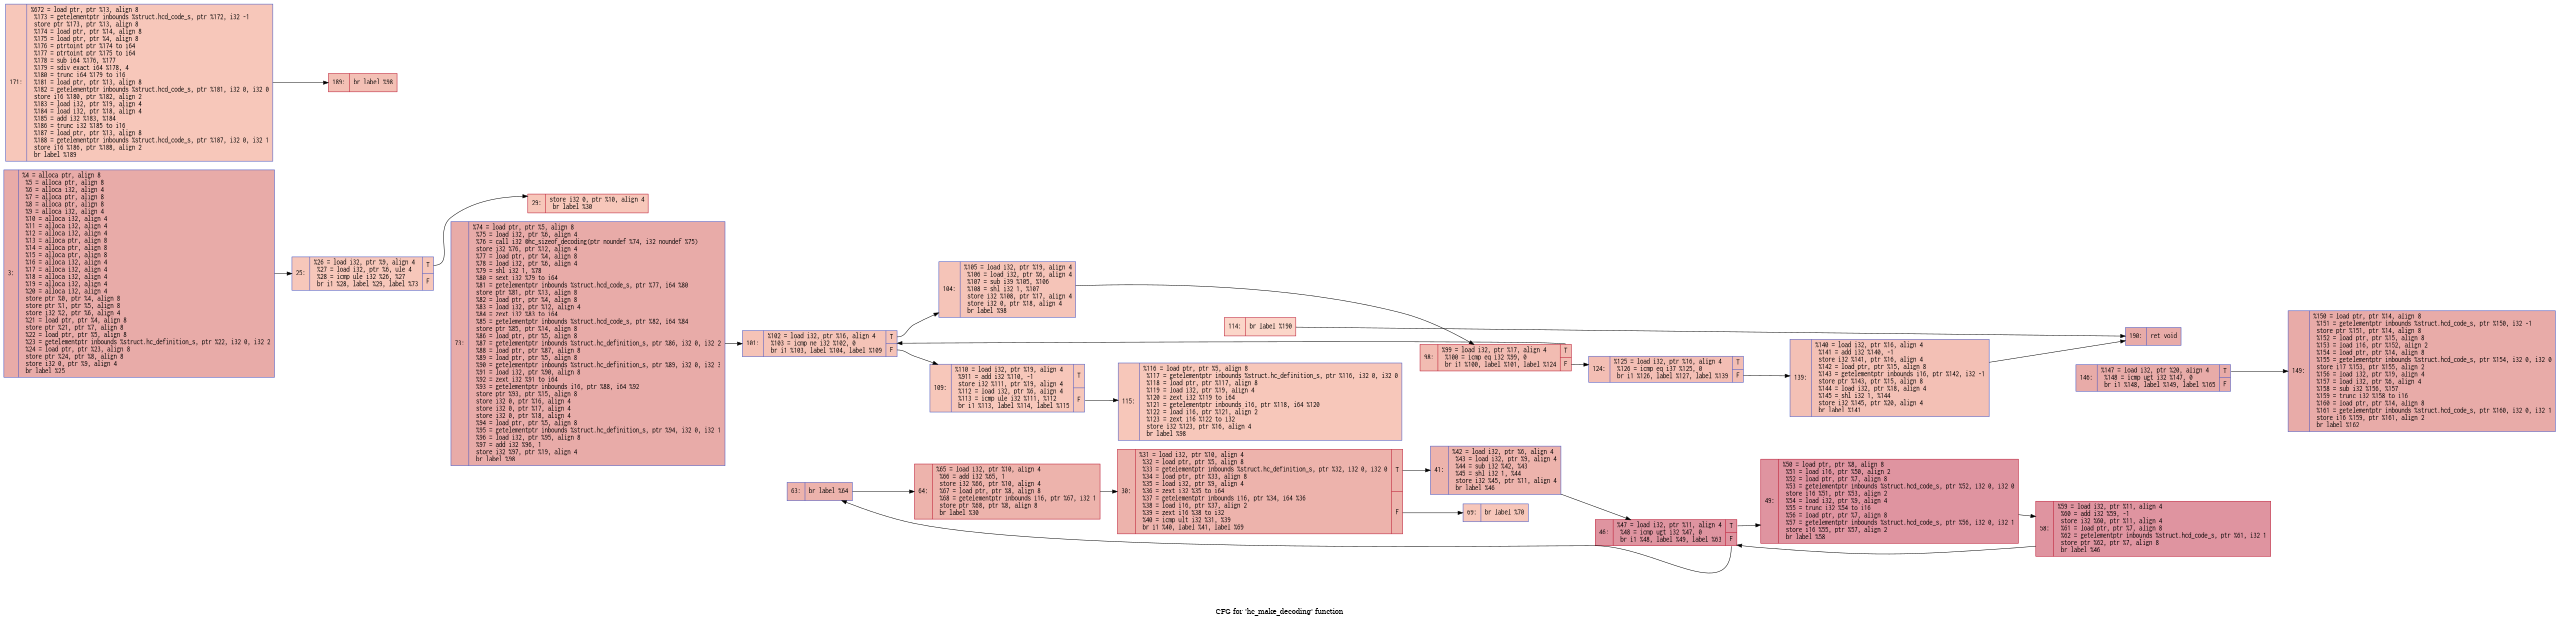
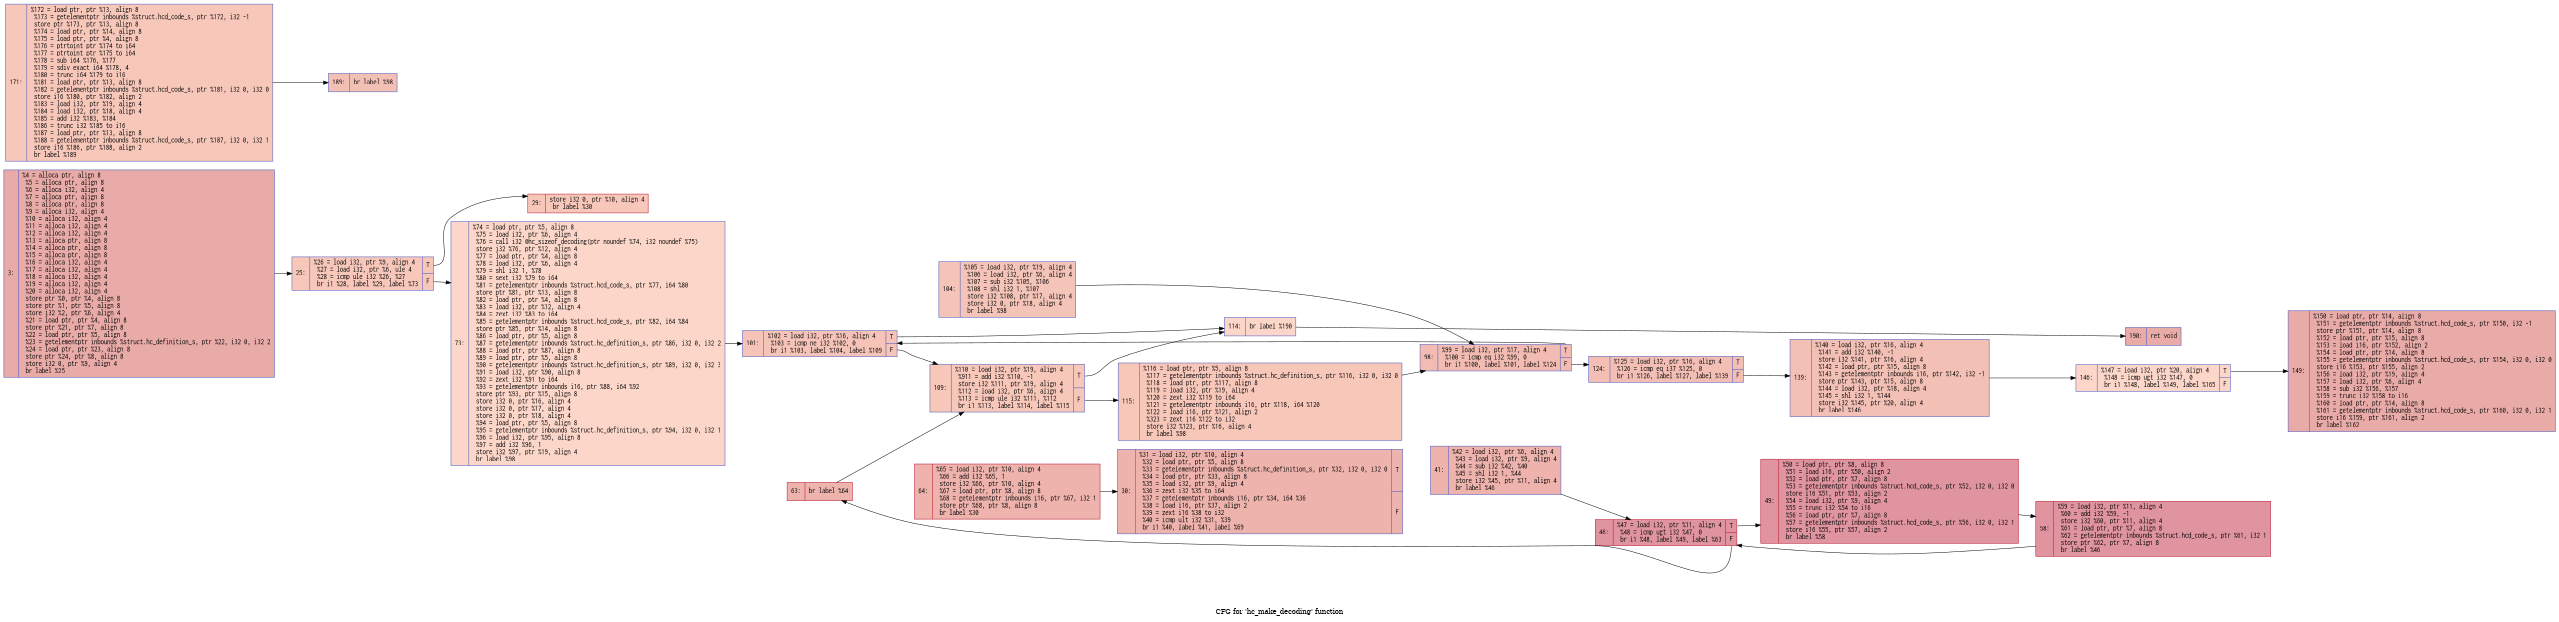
node "171:": text "%672 = load ptr, ptr %13, align 8" -> "%172 = load ptr, ptr %13, align 8"
node "189:": color #b70d28ff -> #3d50c3ff
edge "25:" -> "73:": added
node "104:": text "%107 = sub i39 %105, %106" -> "%107 = sub i32 %105, %106"
edge "101:" -> "104:": now "101:" -> "114:"
node "114:": color #b70d28ff -> #3d50c3ff
node "73:": fillcolor #cc403a70 -> #f6a38570
edge "109:" -> "114:": added
edge "139:" -> "190:": now "139:" -> "146:"
node "98:": color #b70d28ff -> #3d50c3ff
node "149:": text "store i17 %153, ptr %155, align 2" -> "store i16 %153, ptr %155, align 2"
edge "115:" -> "98:": added
node "146:": fillcolor #cc403a70 -> #f6a38570
node "139:": text "br label %141" -> "br label %146"
node "115:": text "%123 = zext i16 %122 to i32" -> "%323 = zext i16 %122 to i32"
node "41:": text "%44 = sub i32 %42, %43" -> "%44 = sub i32 %42, %40"
edge "30:" -> "41:": removed
node "63:": color #3d50c3ff -> #b70d28ff
edge "63:" -> "64:": now "63:" -> "109:"
node "30:": color #b70d28ff -> #3d50c3ff
node "69:": removed
